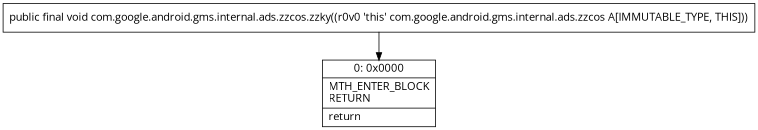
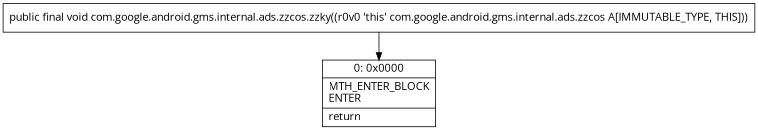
node "0: 0x0000": text "RETURN" -> "ENTER"
